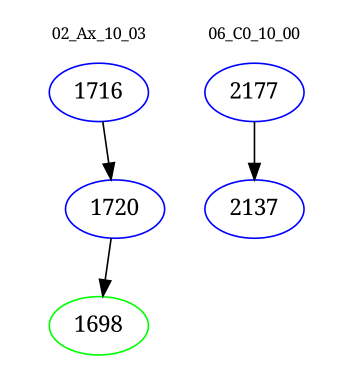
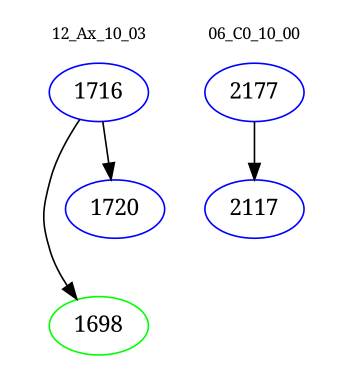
cluster "02_Ax_10_03": label "02_Ax_10_03" -> "12_Ax_10_03"
node "2137": label "2137" -> "2117"
edge "1720" -> "1698": now "1716" -> "1698"
